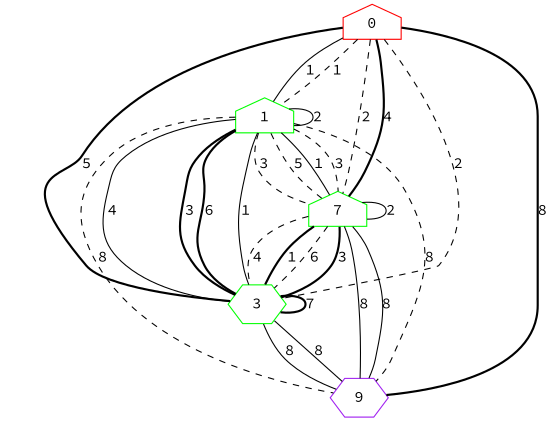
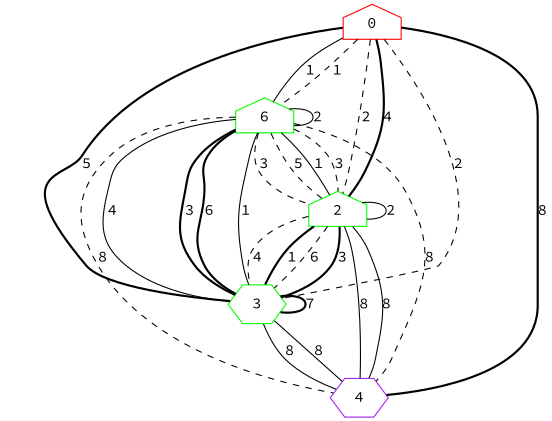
node "1": label "1" -> "6"
node "7": label "7" -> "2"
node "9": label "9" -> "4"
